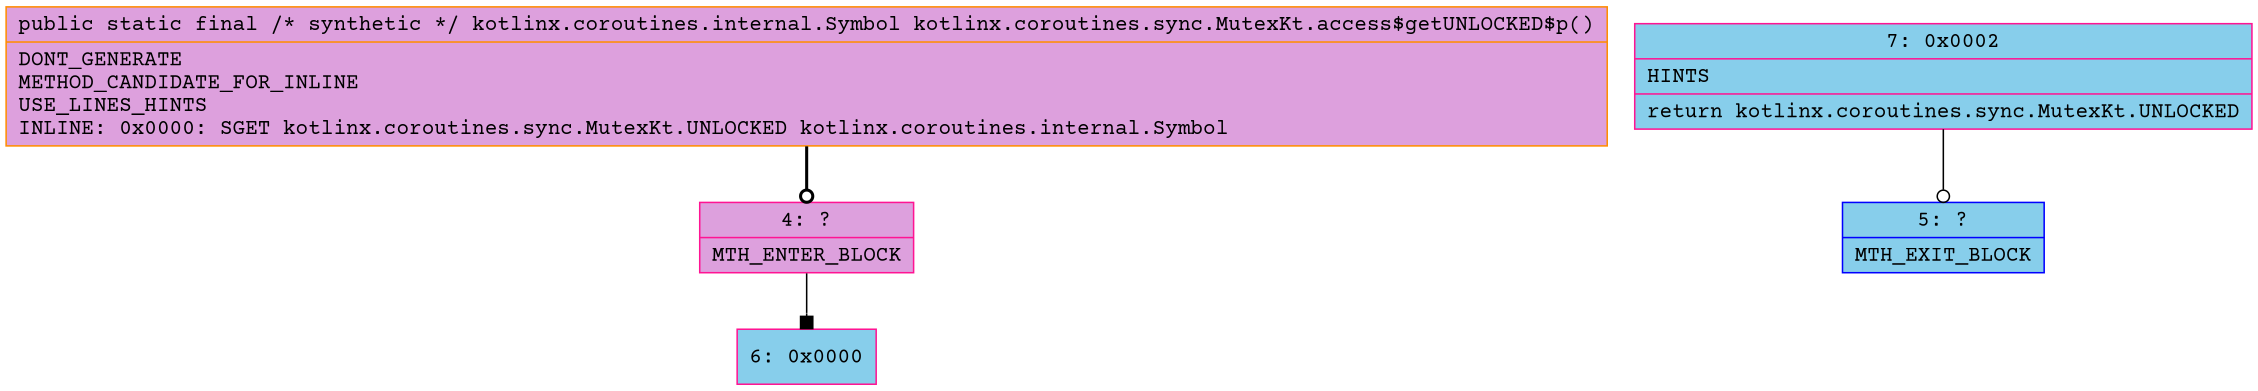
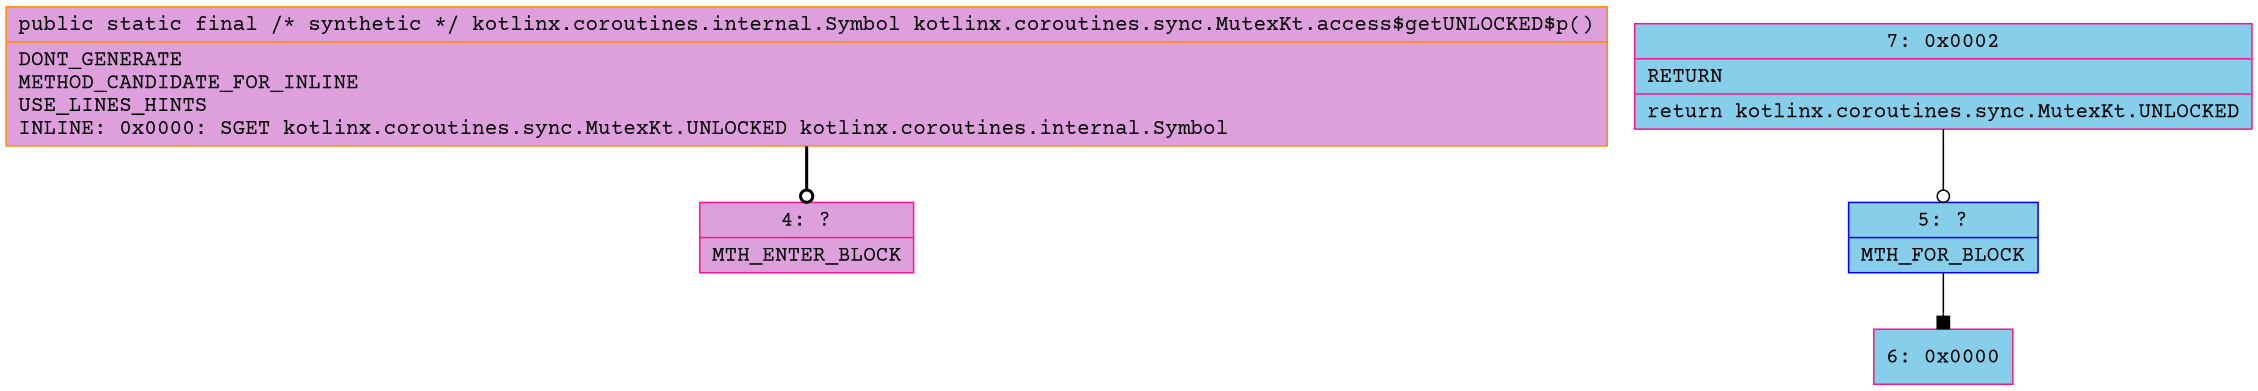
node "7: 0x0002": text "HINTS" -> "RETURN"
node "5: ?": text "MTH_EXIT_BLOCK" -> "MTH_FOR_BLOCK"
edge "4: ?" -> "6: 0x0000": now "5: ?" -> "6: 0x0000"
